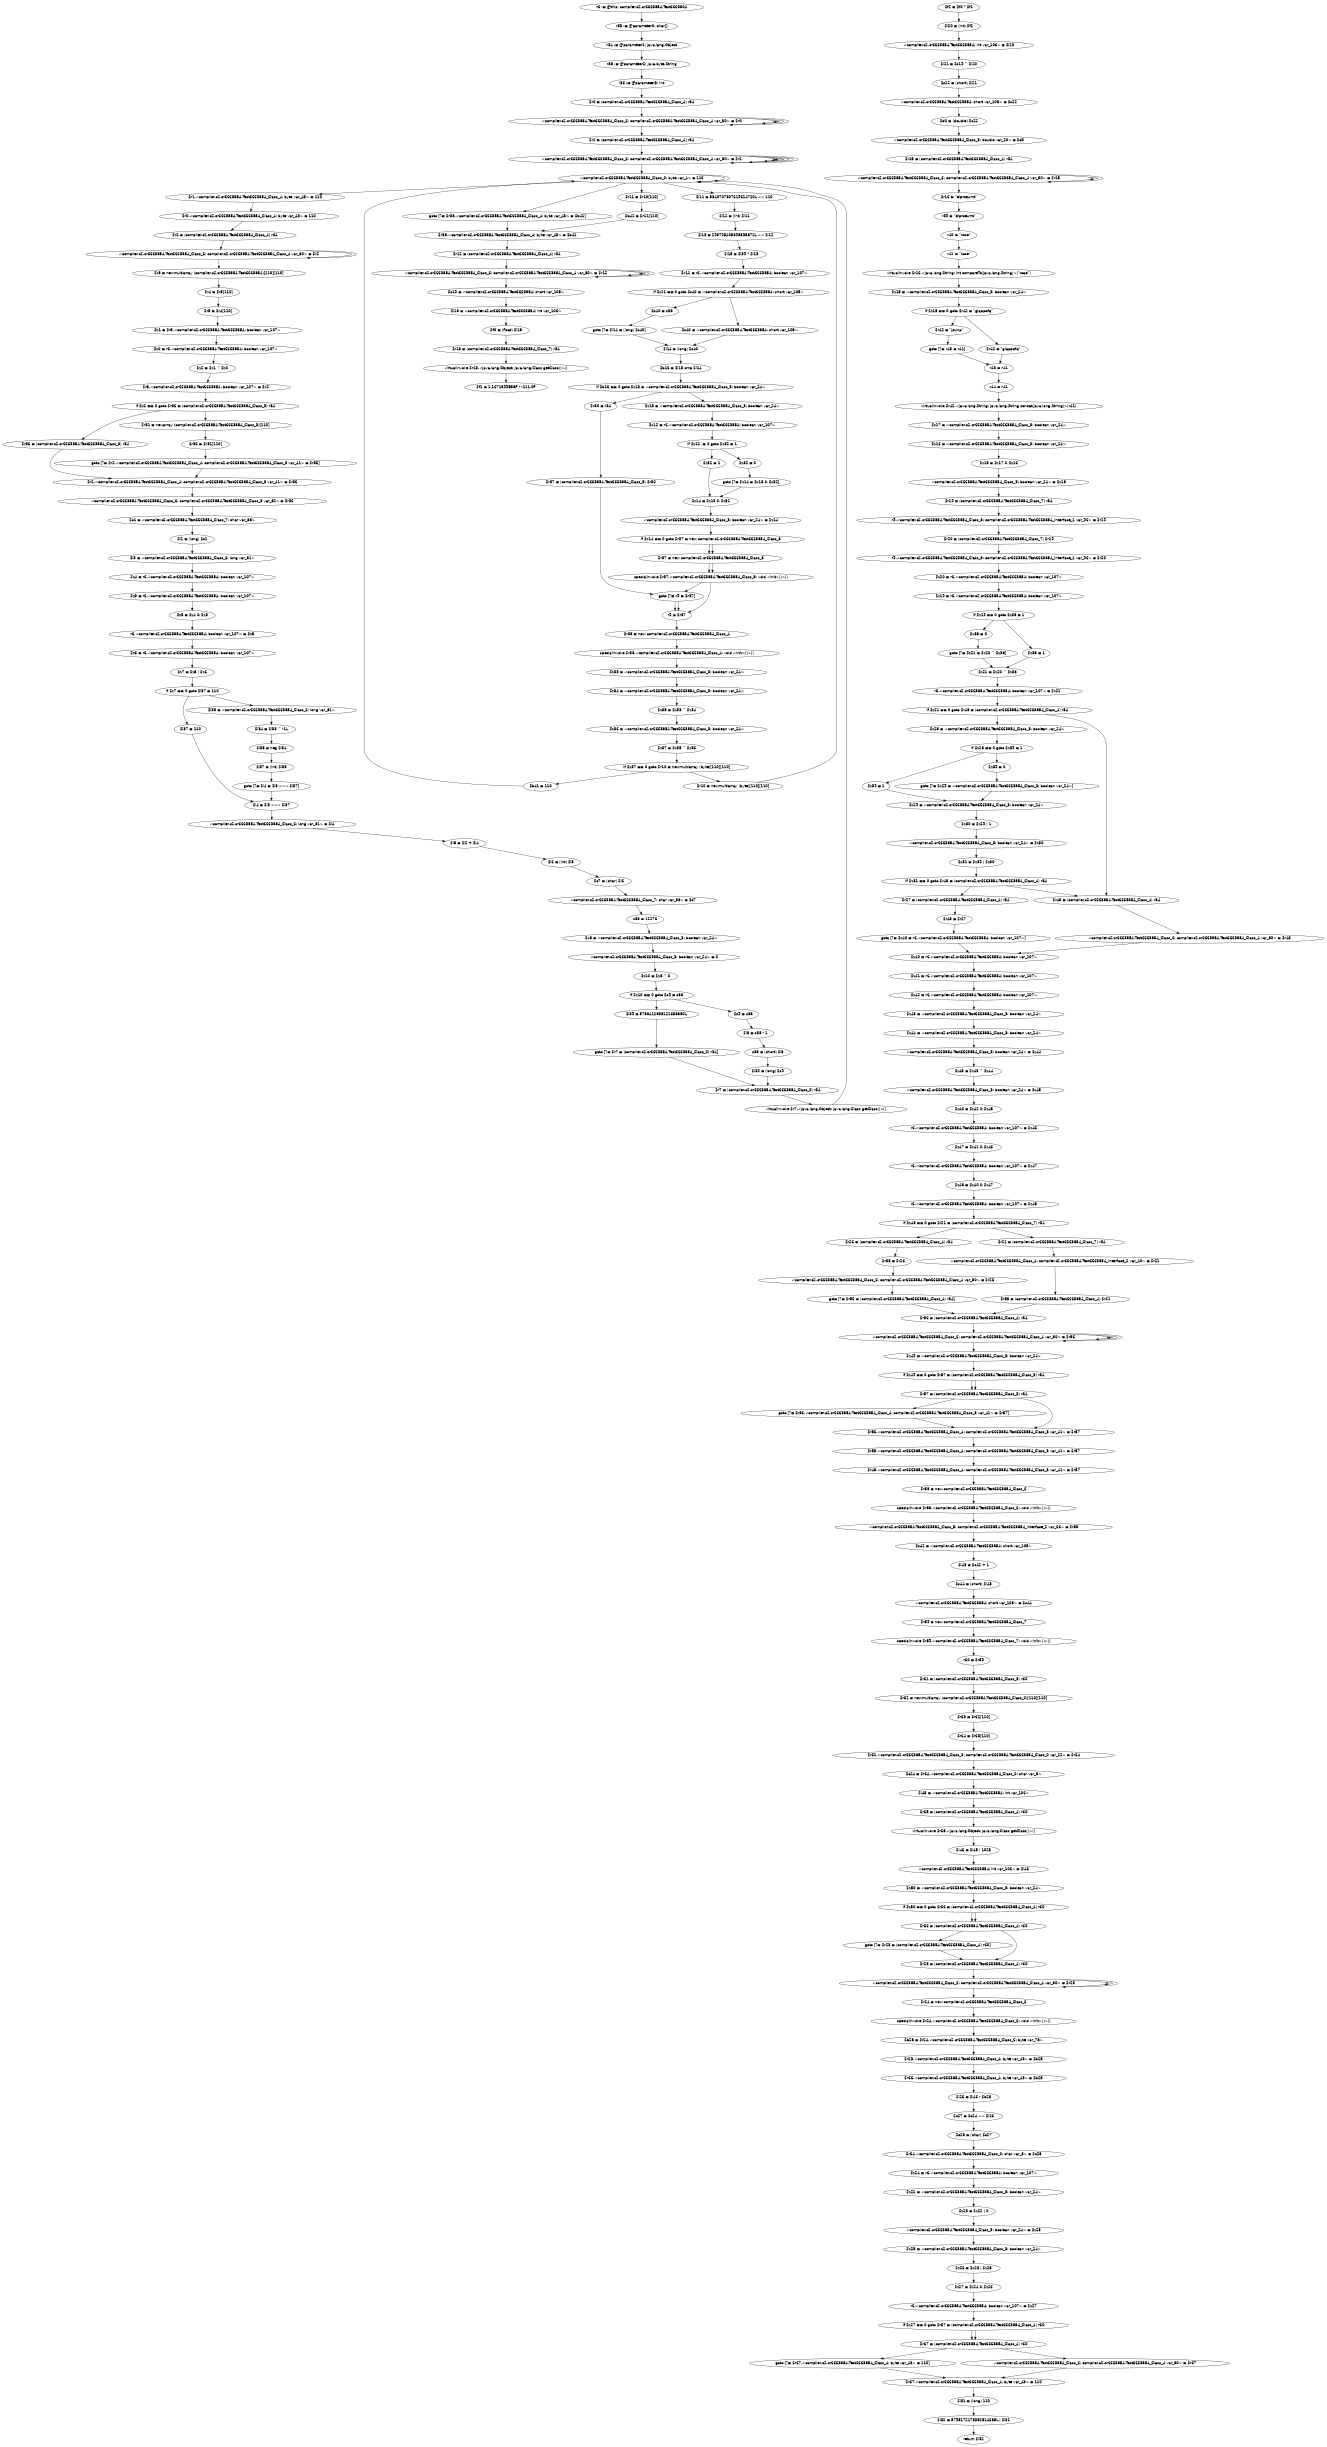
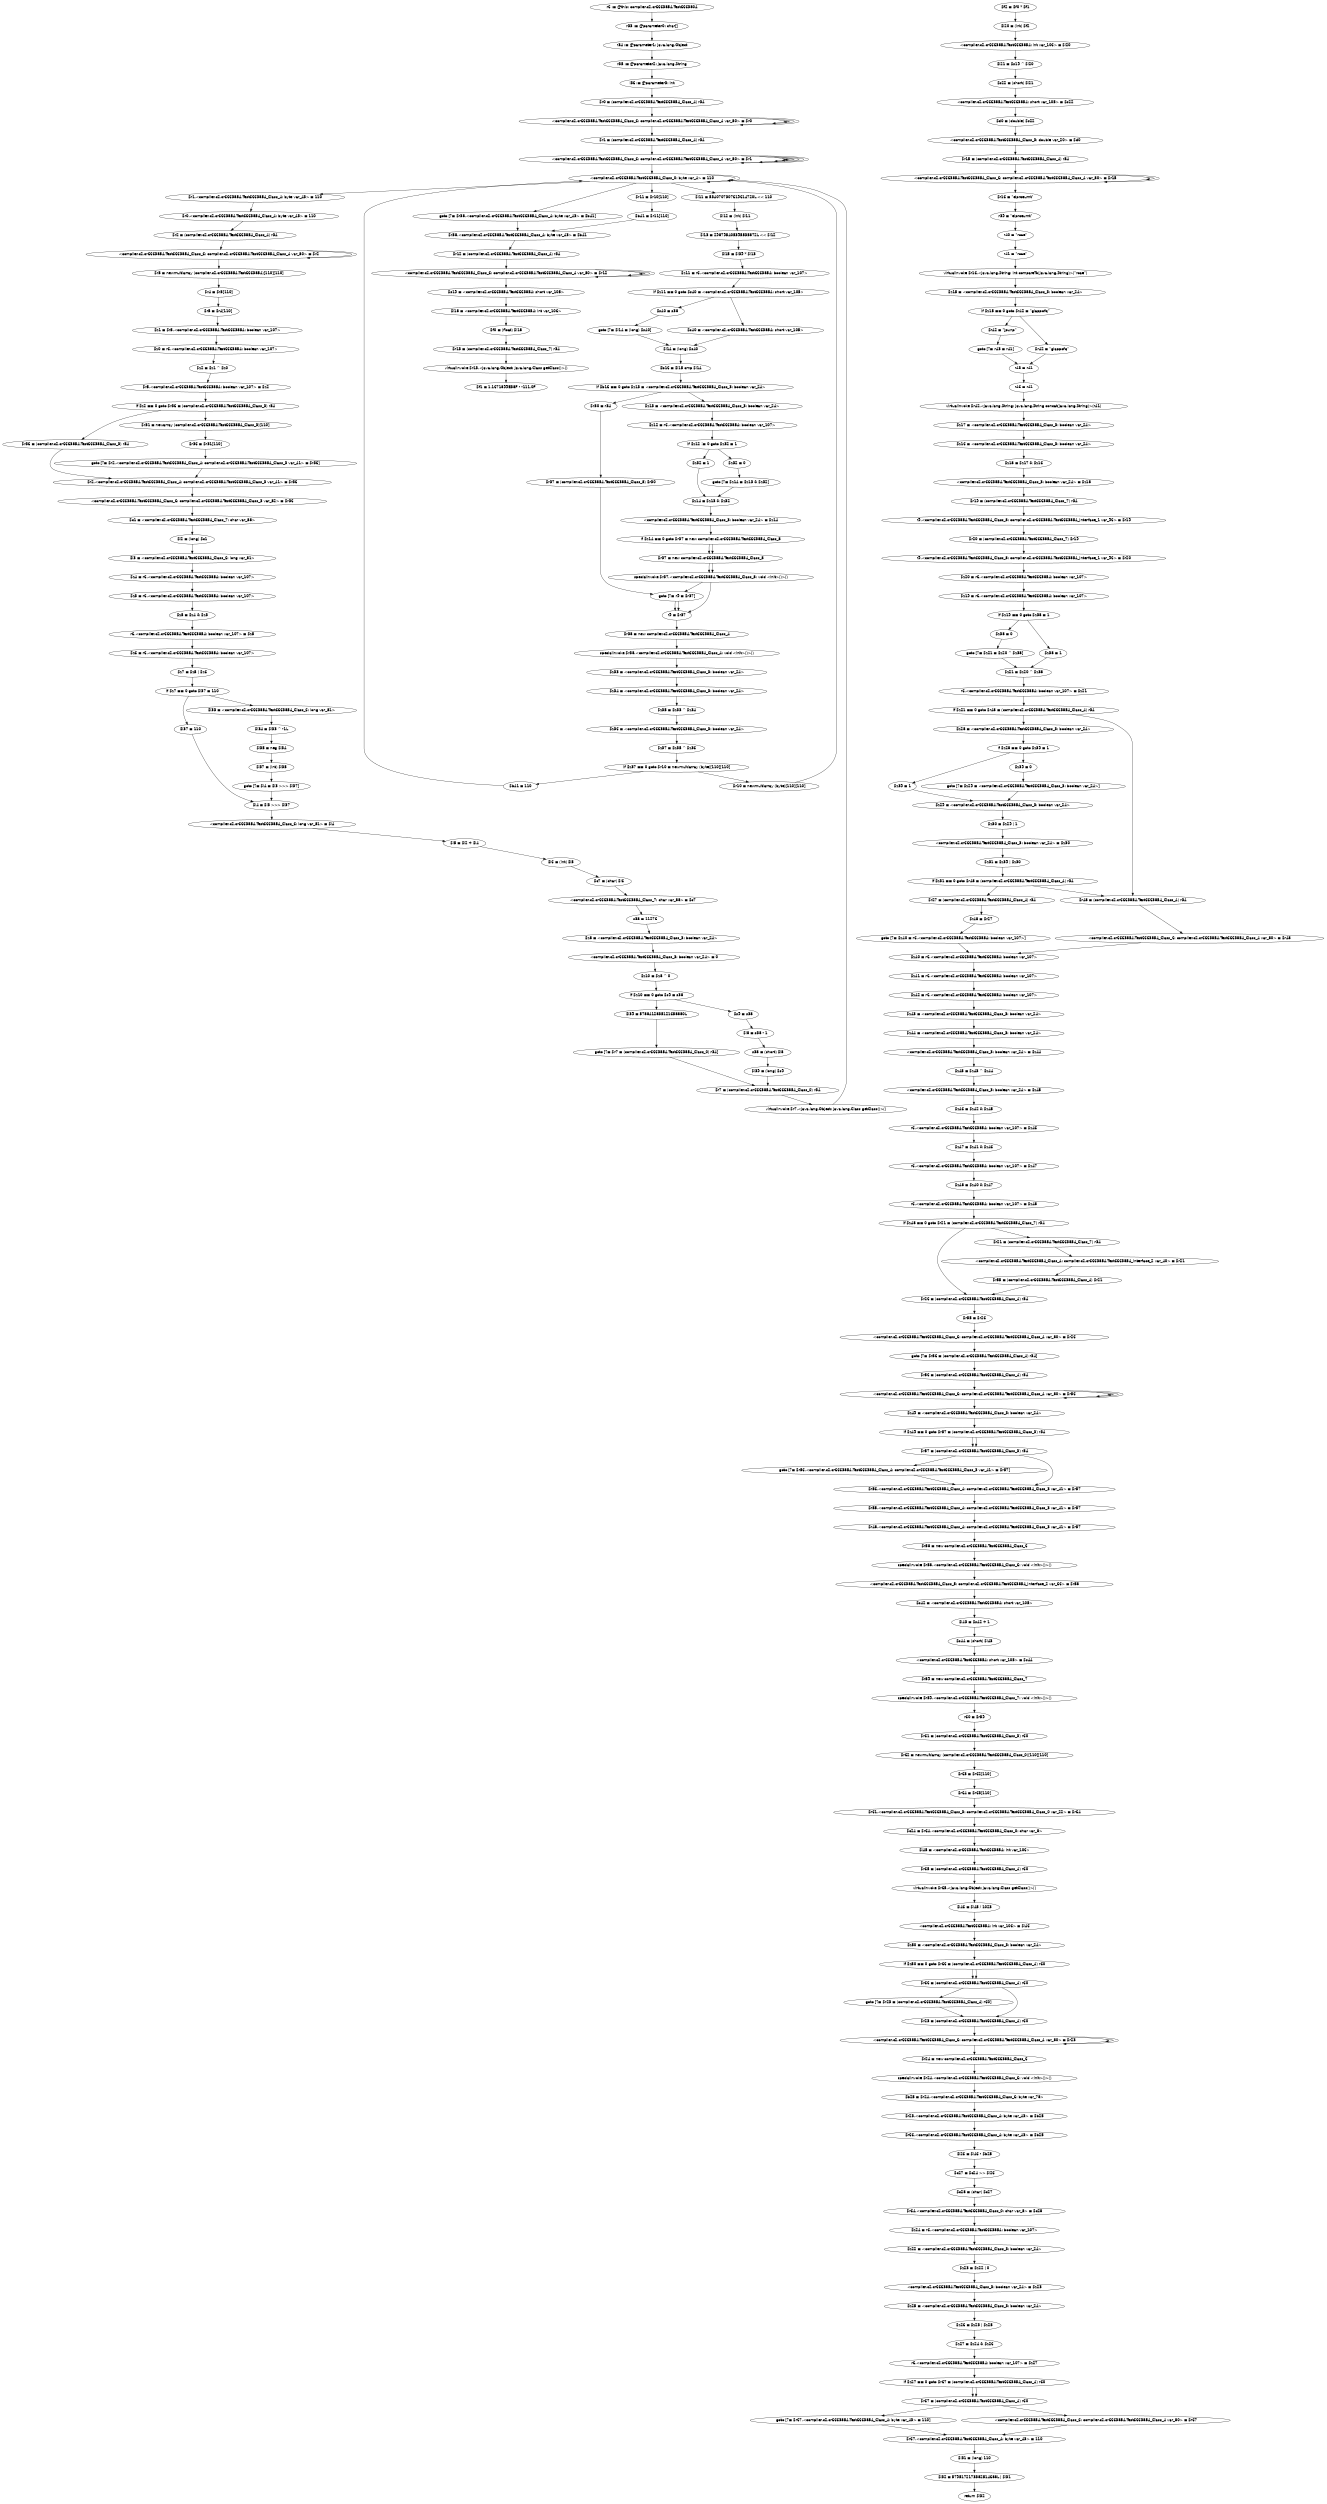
node "r35 := @parameter2: java.byte.String": label "r35 := @parameter2: java.byte.String" -> "r35 := @parameter2: java.lang.String"
node "r44 = r41": label "r44 = r41" -> "r46 = r41"
edge "$r55 = (compiler.c2.cr6663854.Test6663854_Class_4) $r21" -> "$r56 = (compiler.c2.cr6663854.Test6663854_Class_4) r34": now "$r55 = (compiler.c2.cr6663854.Test6663854_Class_4) $r21" -> "$r26 = (compiler.c2.cr6663854.Test6663854_Class_4) r34"
